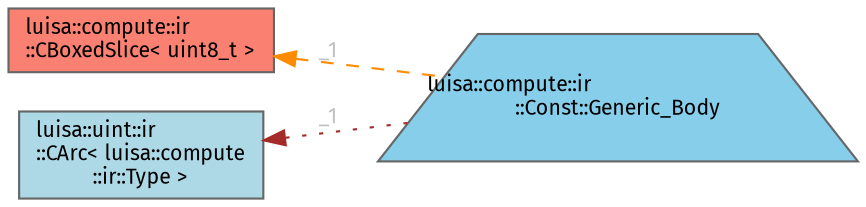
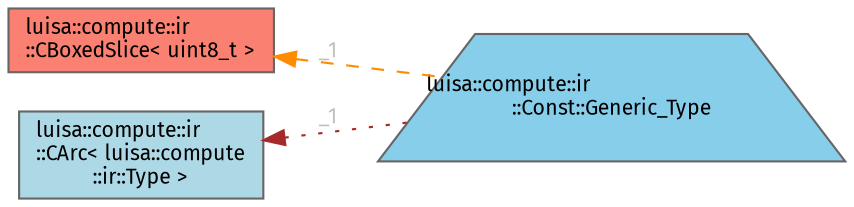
node "luisa::compute::ir ::Const::Generic_Body": label "luisa::compute::ir ::Const::Generic_Body" -> "luisa::compute::ir ::Const::Generic_Type"
node "luisa::uint::ir ::CArc< luisa::compute ::ir::Type >": label "luisa::uint::ir ::CArc< luisa::compute ::ir::Type >" -> "luisa::compute::ir ::CArc< luisa::compute ::ir::Type >"
